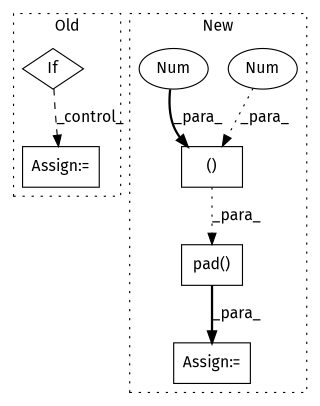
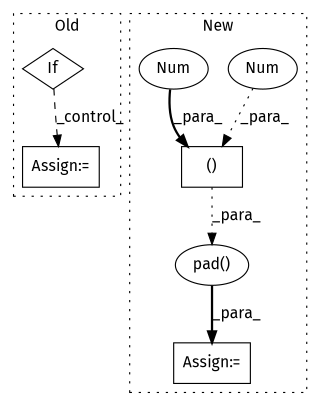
node "pad()": shape box -> ellipse
